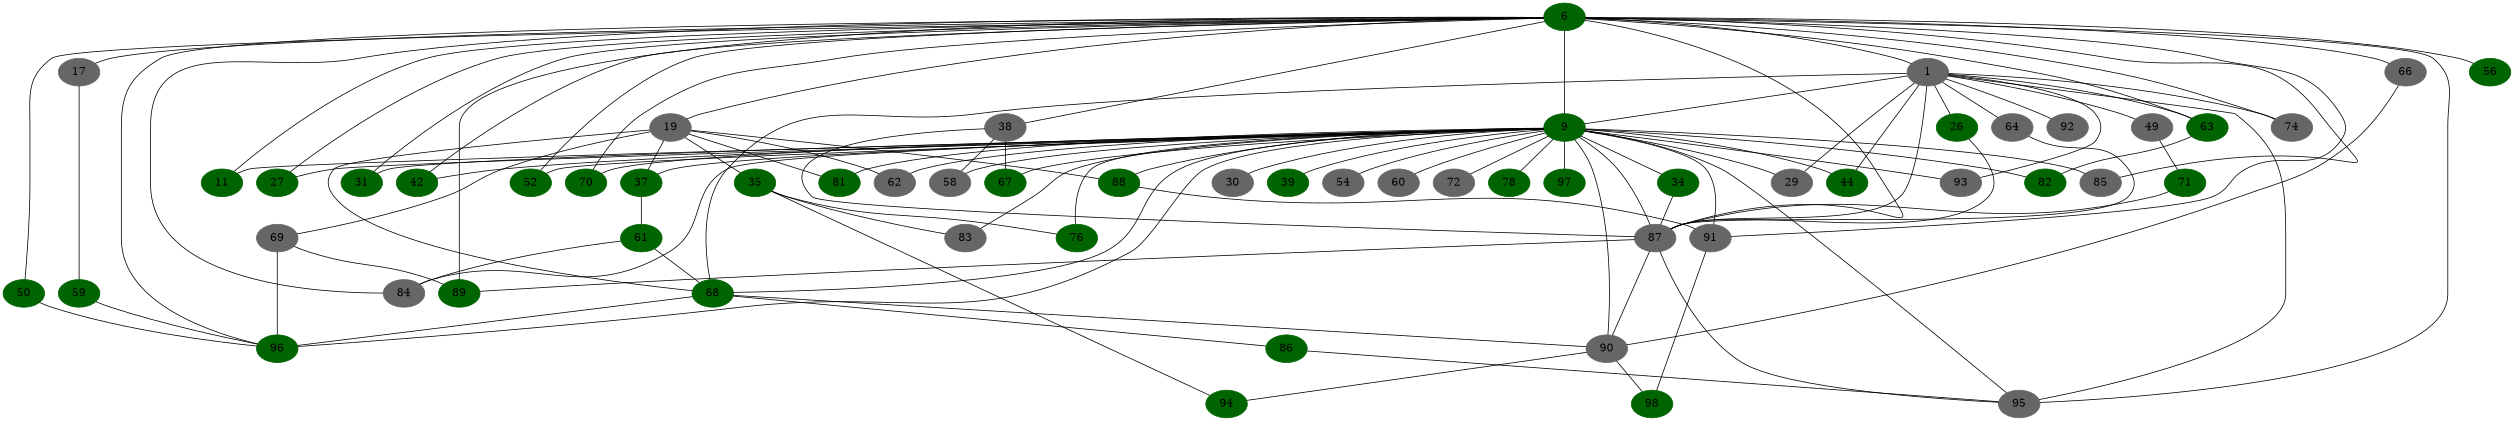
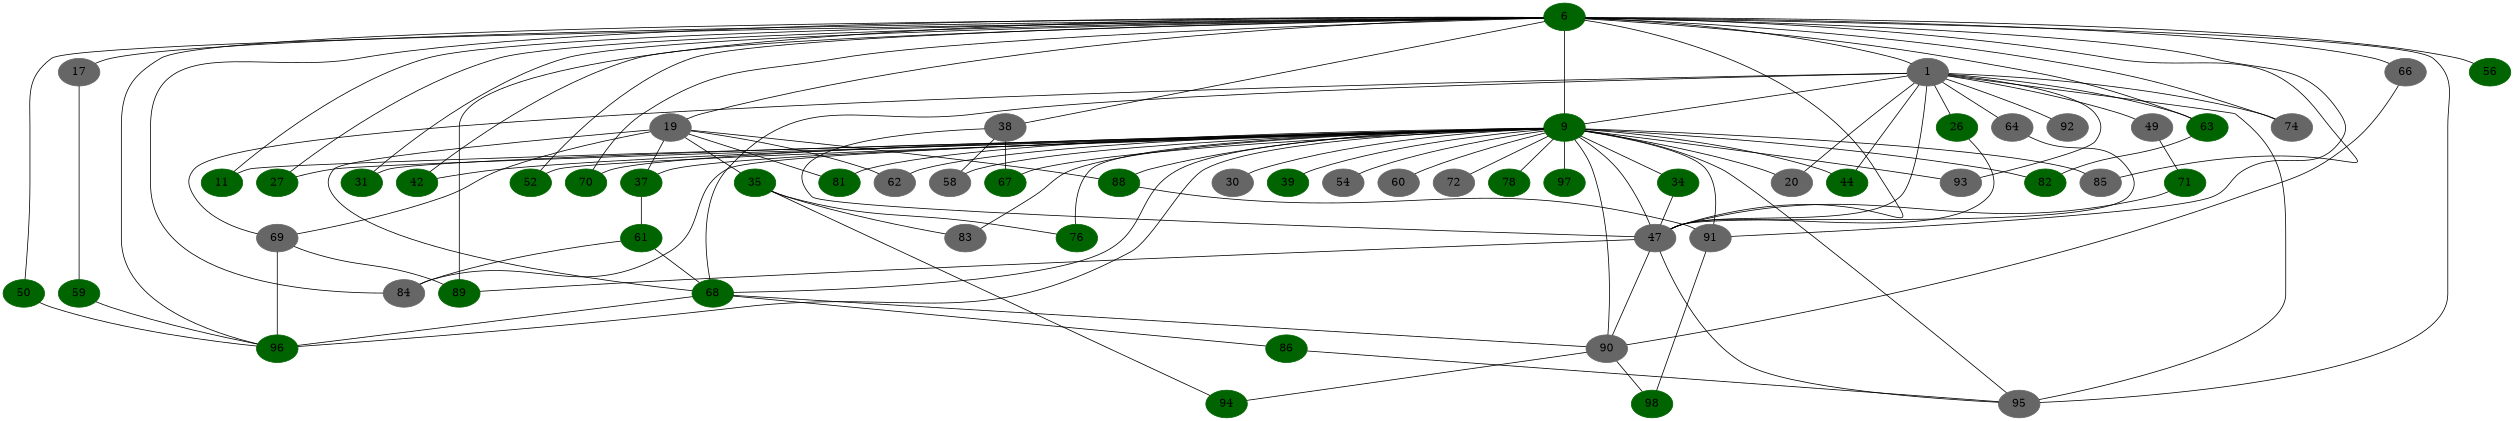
edge "1" -- "69": added
node "29": label "29" -> "20"
node "87": label "87" -> "47"
